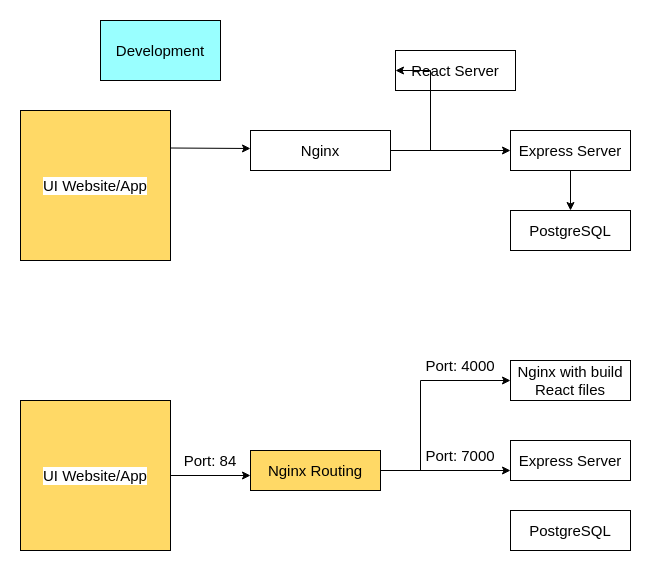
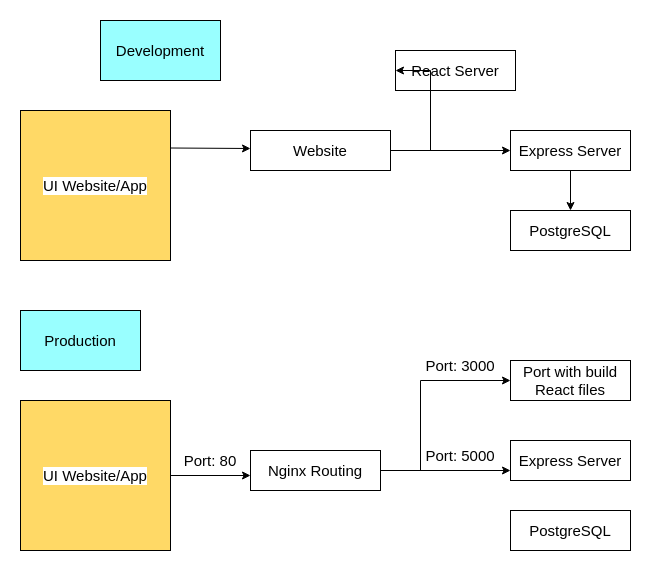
node "Nginx": label "Nginx" -> "Website"
node "Production": added
node "Port: 4000": label "Port: 4000" -> "Port: 3000"
node "Nginx with build React files": label "Nginx with build React files" -> "Port with build React files"
node "Port: 7000": label "Port: 7000" -> "Port: 5000"
node "Port: 84": label "Port: 84" -> "Port: 80"
node "Nginx Routing": fillcolor #ffd966 -> #ffffff
